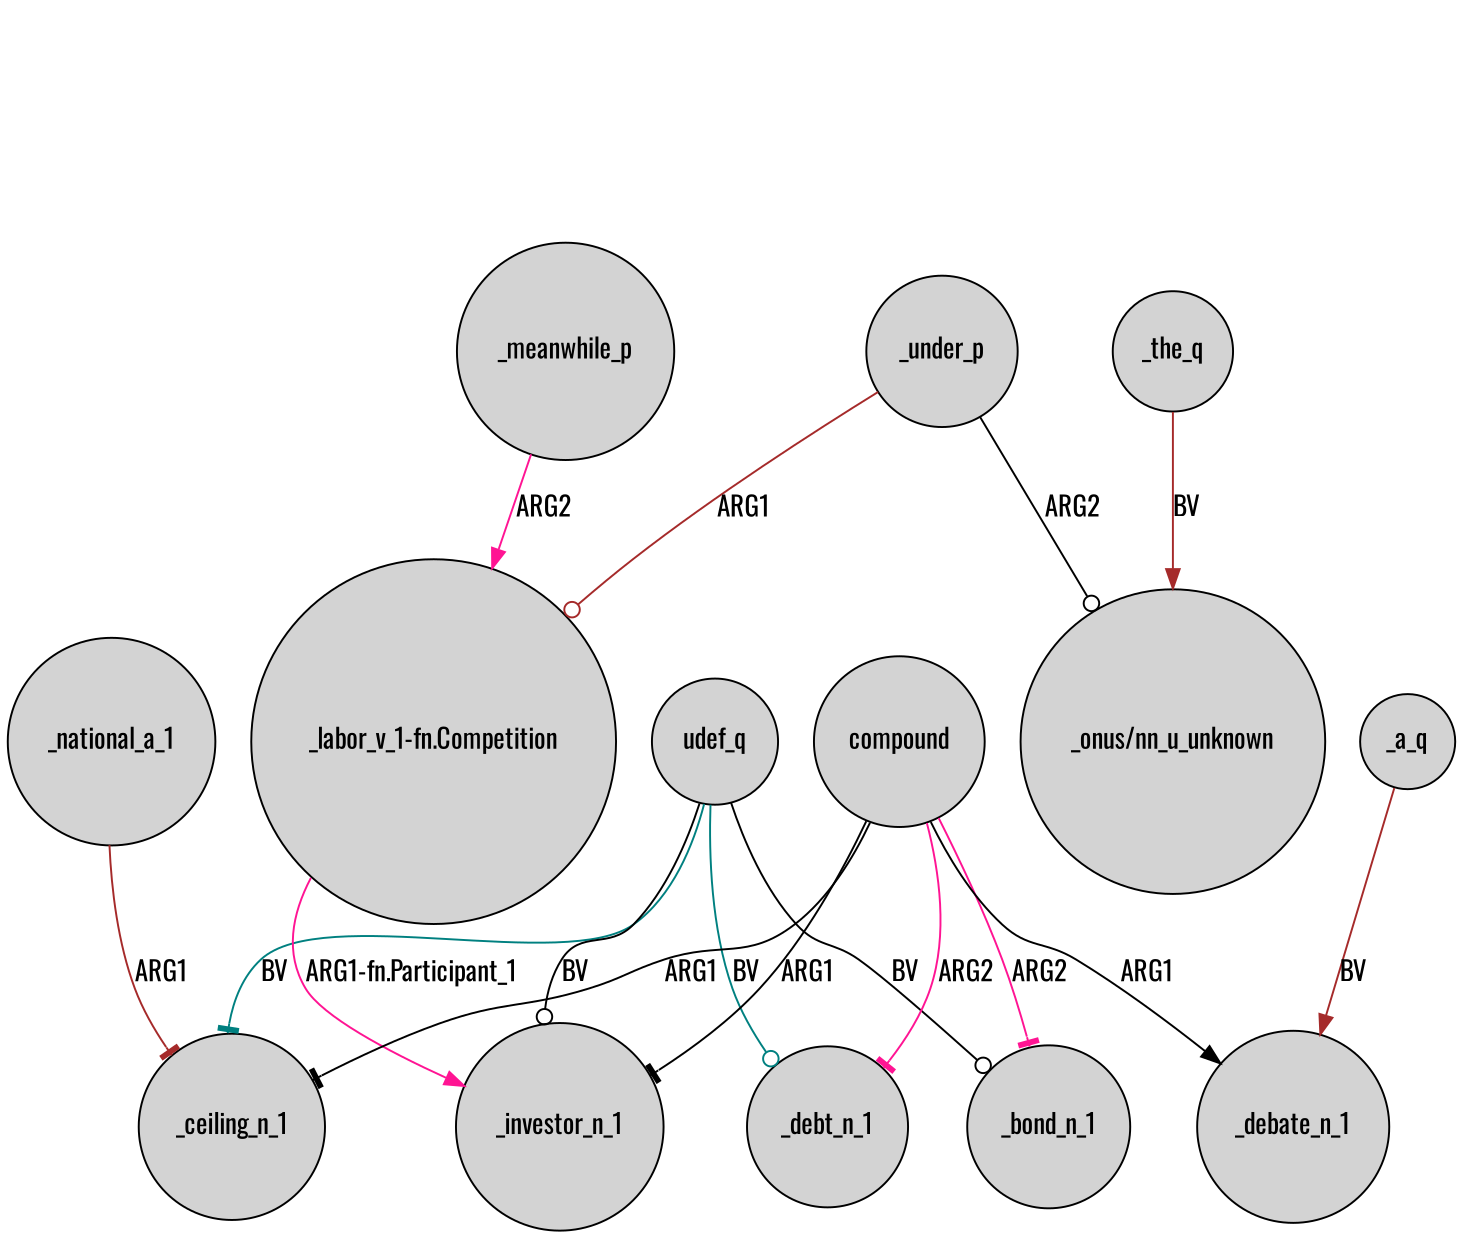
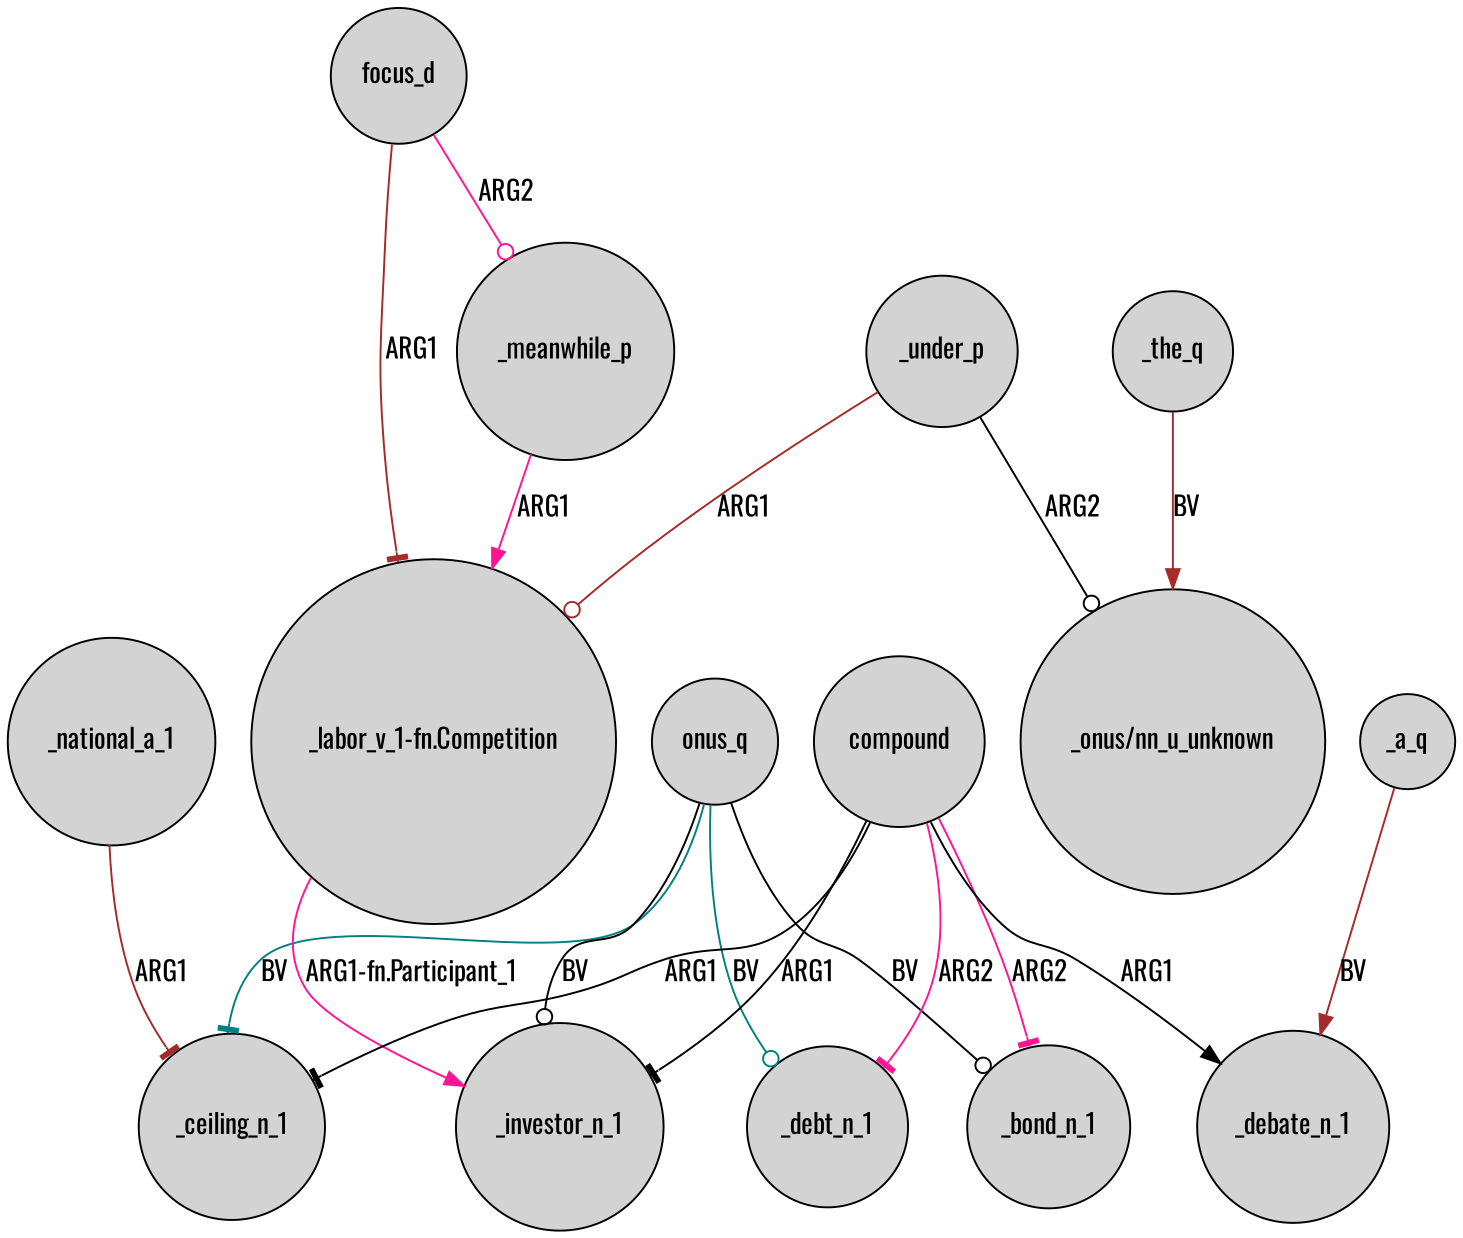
node "focus_d": added
edge "_meanwhile_p" -> "_labor_v_1-fn.Competition": label "ARG2" -> "ARG1"
node "udef_q": label "udef_q" -> "onus_q"
